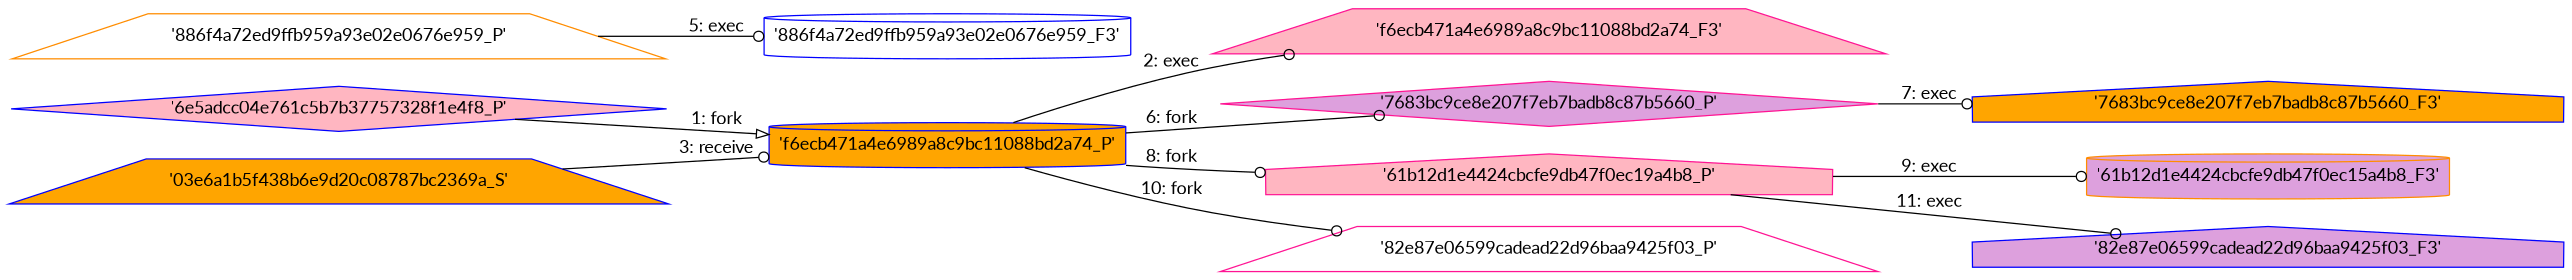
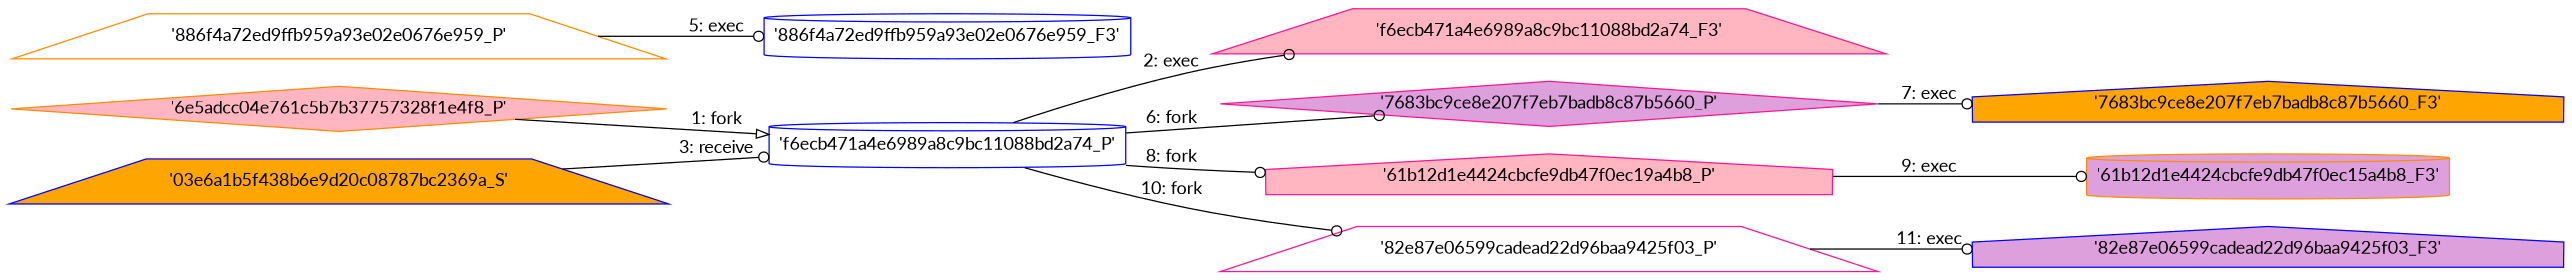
node "'6e5adcc04e761c5b7b37757328f1e4f8_P'": color blue -> darkorange
node "'f6ecb471a4e6989a8c9bc11088bd2a74_P'": fillcolor orange -> white
edge "'61b12d1e4424cbcfe9db47f0ec19a4b8_P'" -> "'82e87e06599cadead22d96baa9425f03_F3'": now "'82e87e06599cadead22d96baa9425f03_P'" -> "'82e87e06599cadead22d96baa9425f03_F3'"
